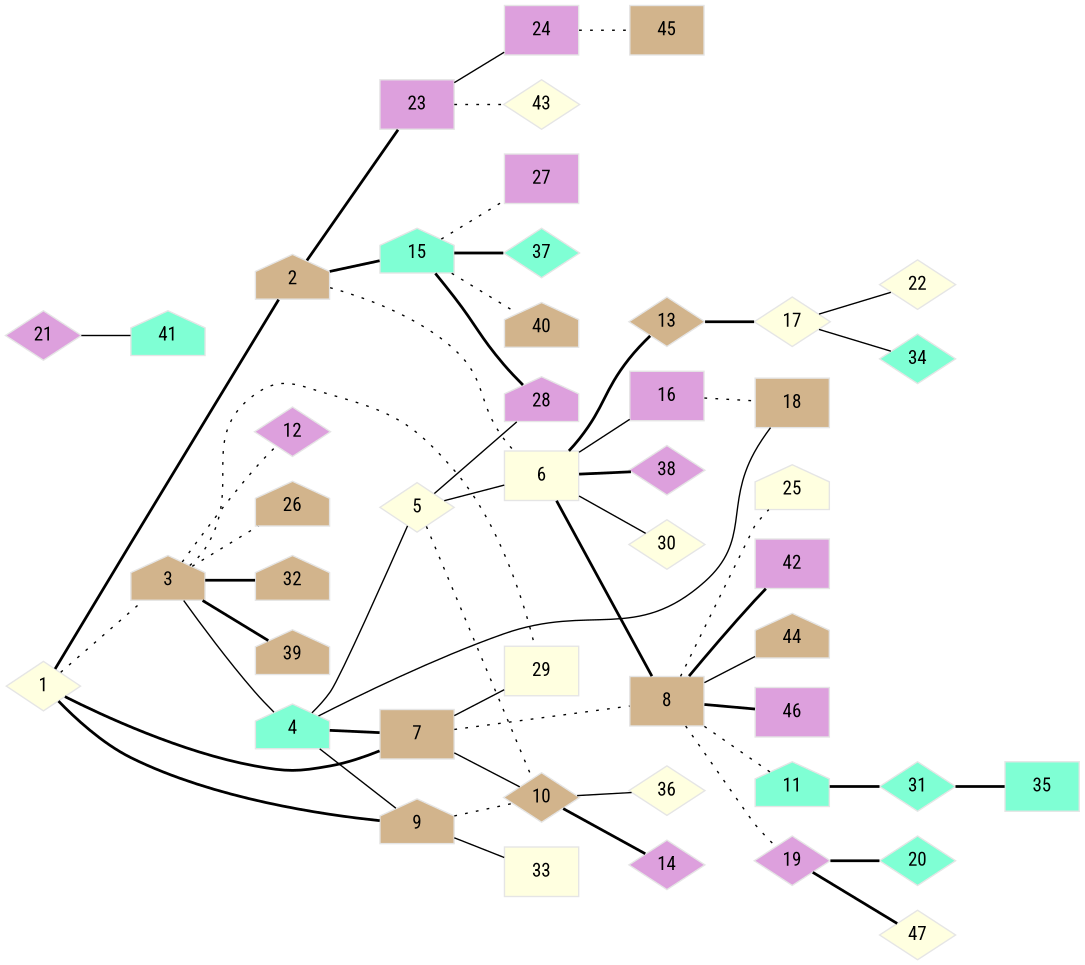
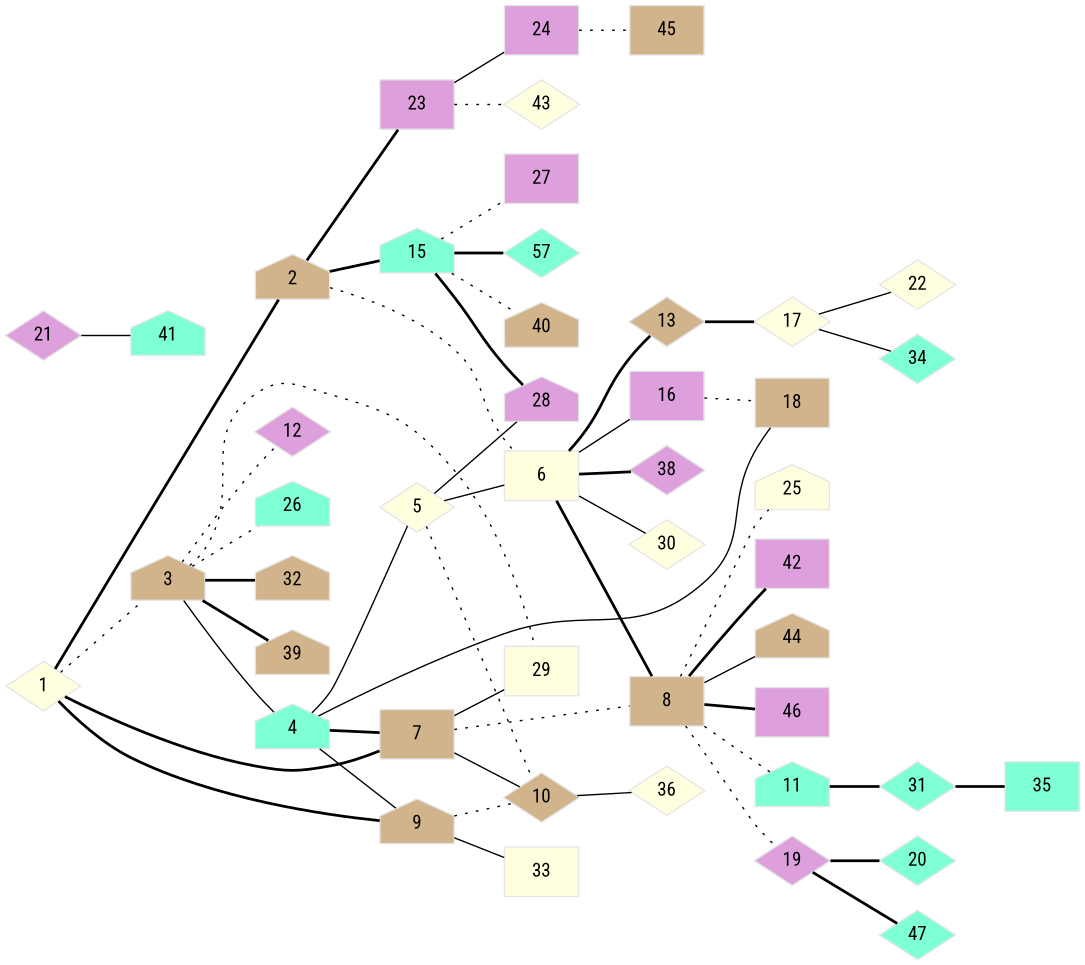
node "37": label "37" -> "57"
node "26": fillcolor tan -> aquamarine
node "14": removed
node "47": fillcolor lightyellow -> aquamarine
